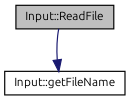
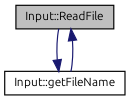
edge "Input::getFileName" -> "Input::ReadFile": added
